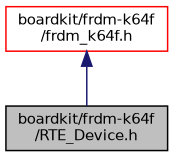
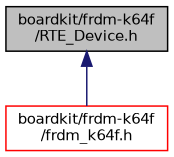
edge "boardkit/frdm-k64f /RTE_Device.h" -> "boardkit/frdm-k64f /frdm_k64f.h": reversed
